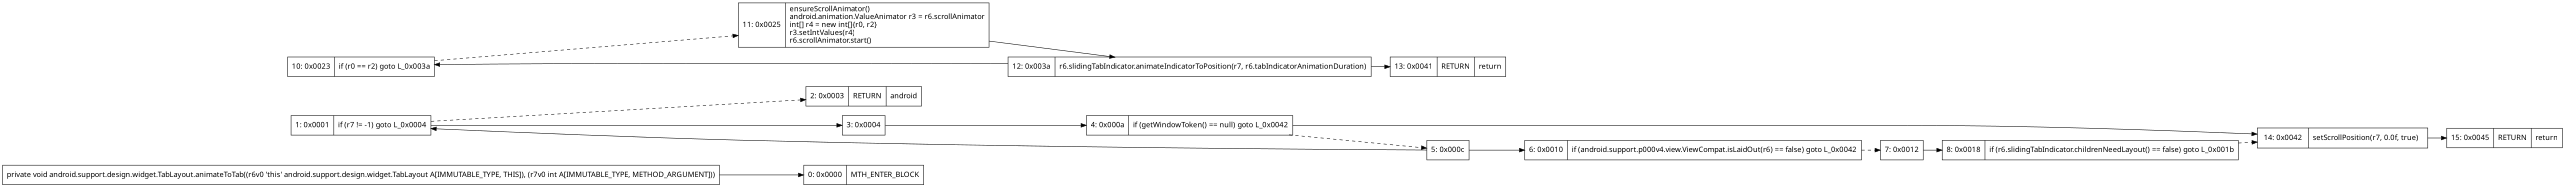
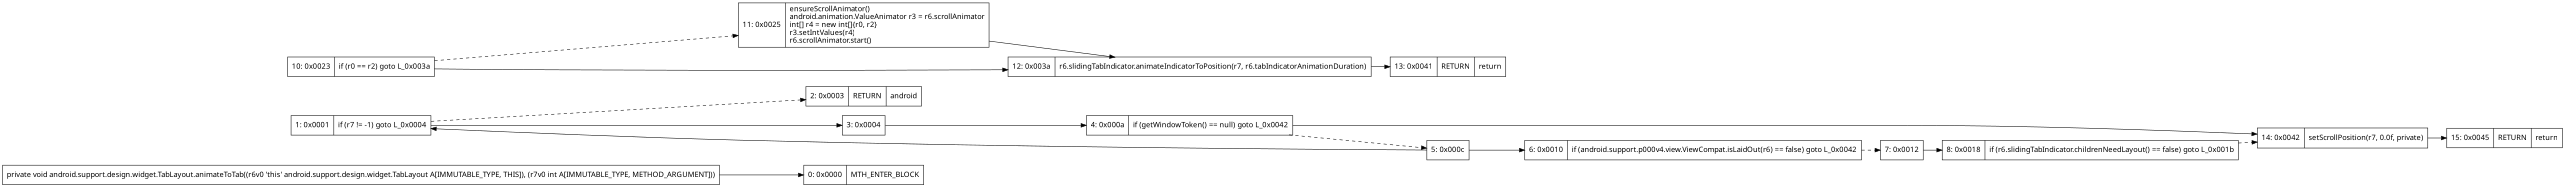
edge "12: 0x003a" -> "10: 0x0023": reversed
node "14: 0x0042": text "setScrollPosition(r7, 0.0f, true)" -> "setScrollPosition(r7, 0.0f, private)"
